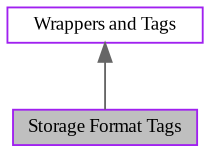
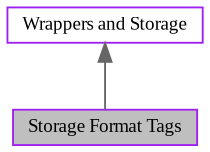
node "Wrappers and Tags": label "Wrappers and Tags" -> "Wrappers and Storage"
